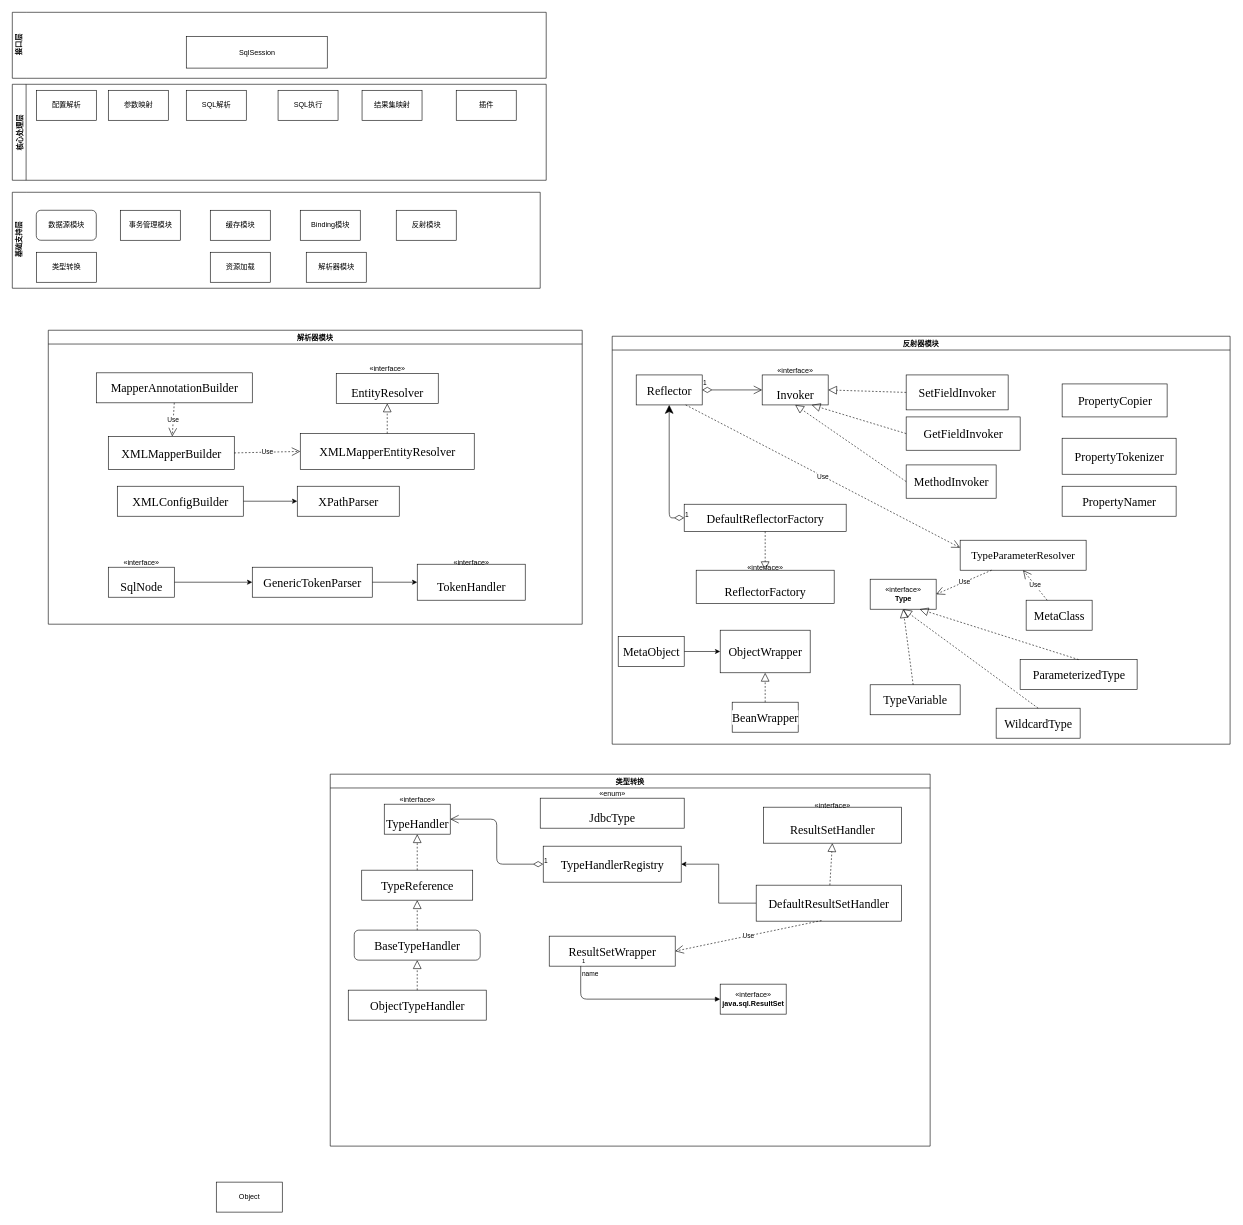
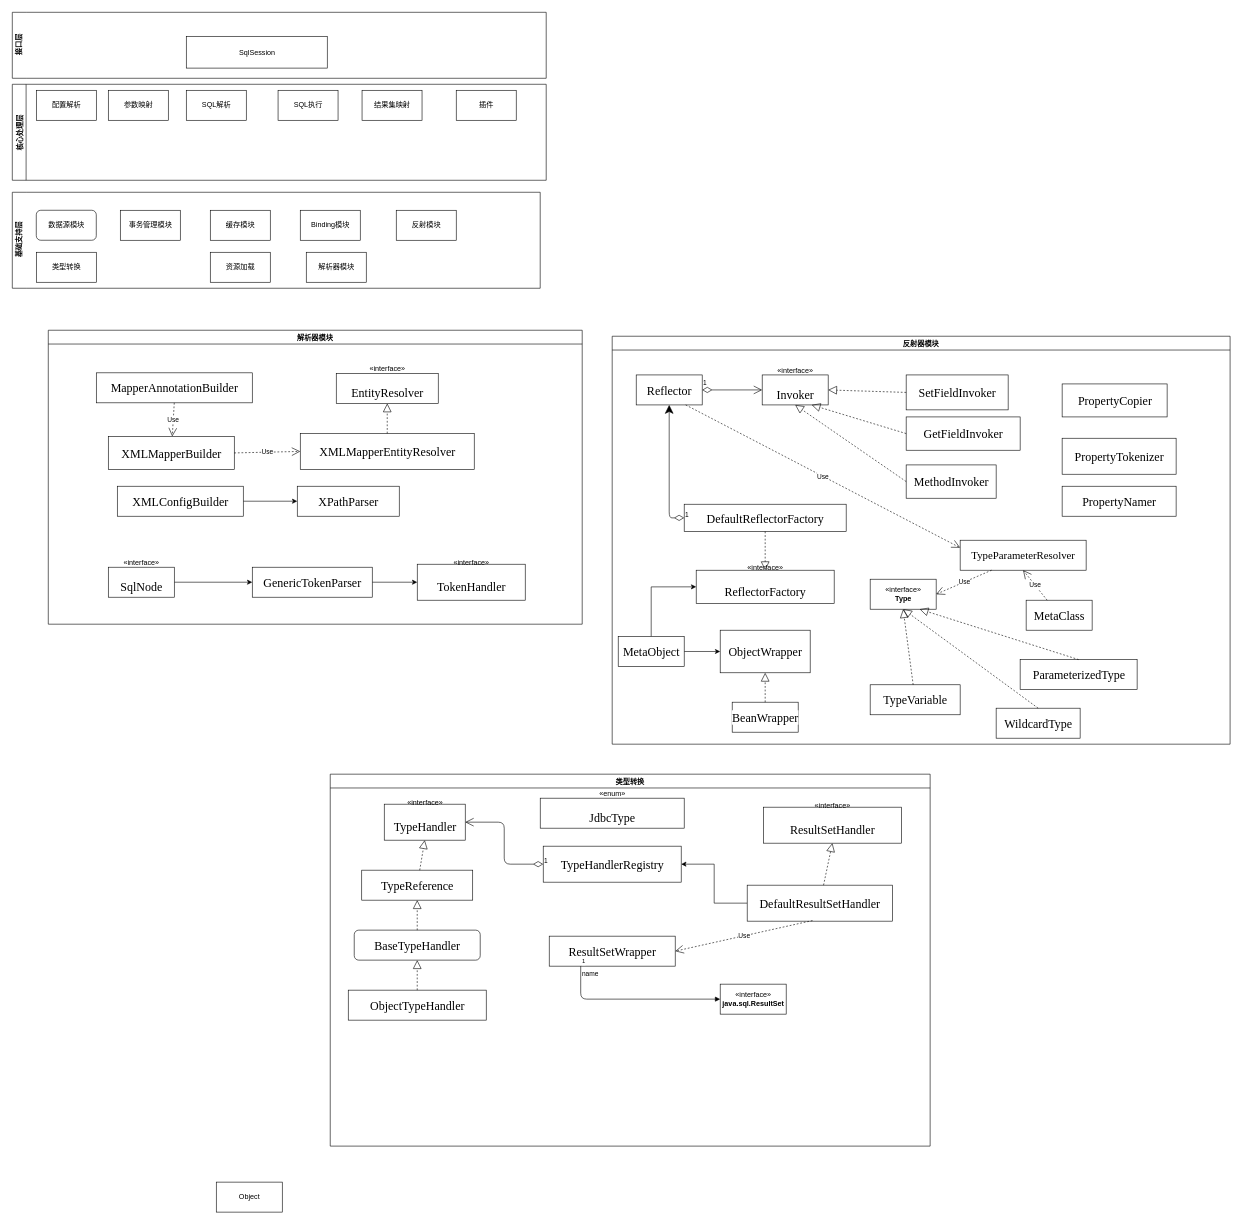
edge "MetaObject" -> "«interface» ReflectorFactory": added
node "«interface» TypeHandler": size 66x30 -> 81x36
node "DefaultResultSetHandler": moved (829, 903) -> (820, 903)
